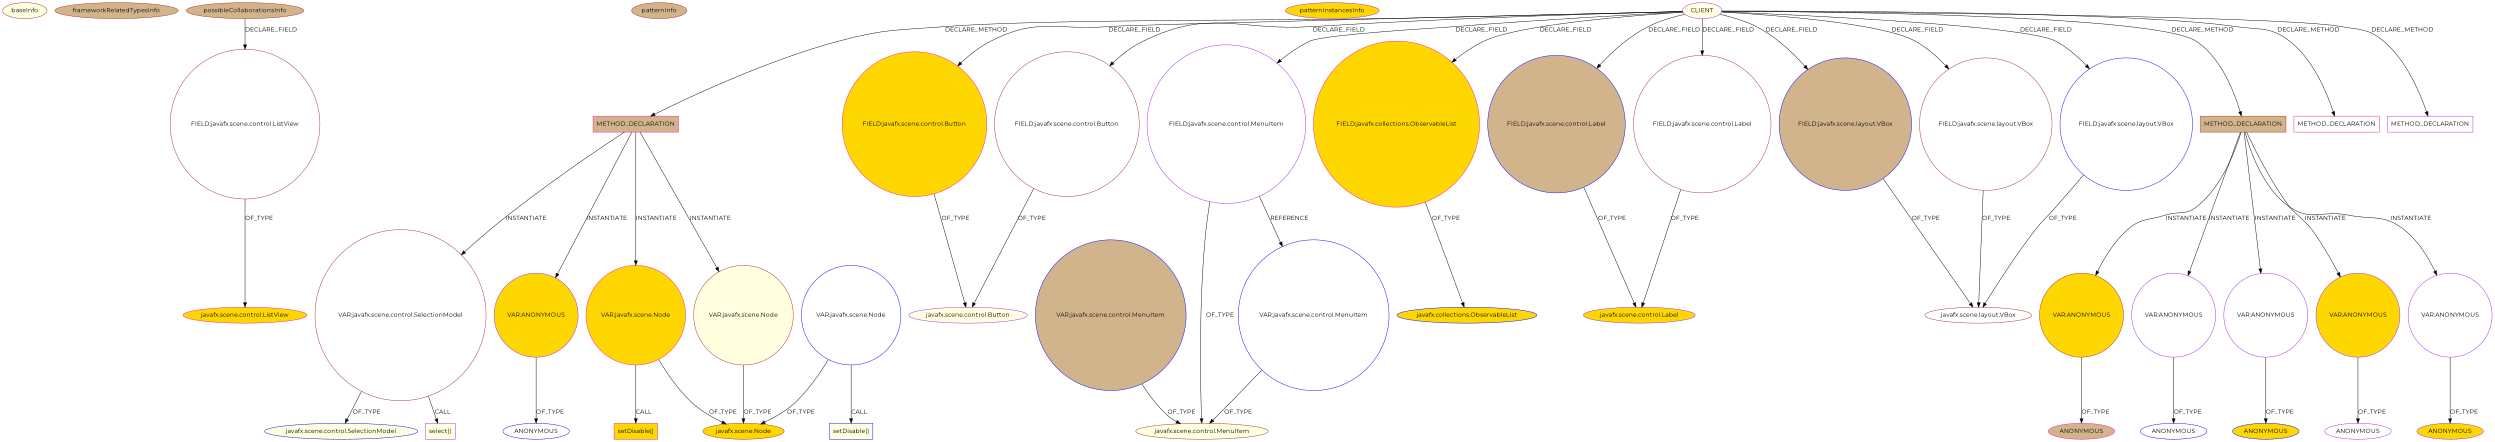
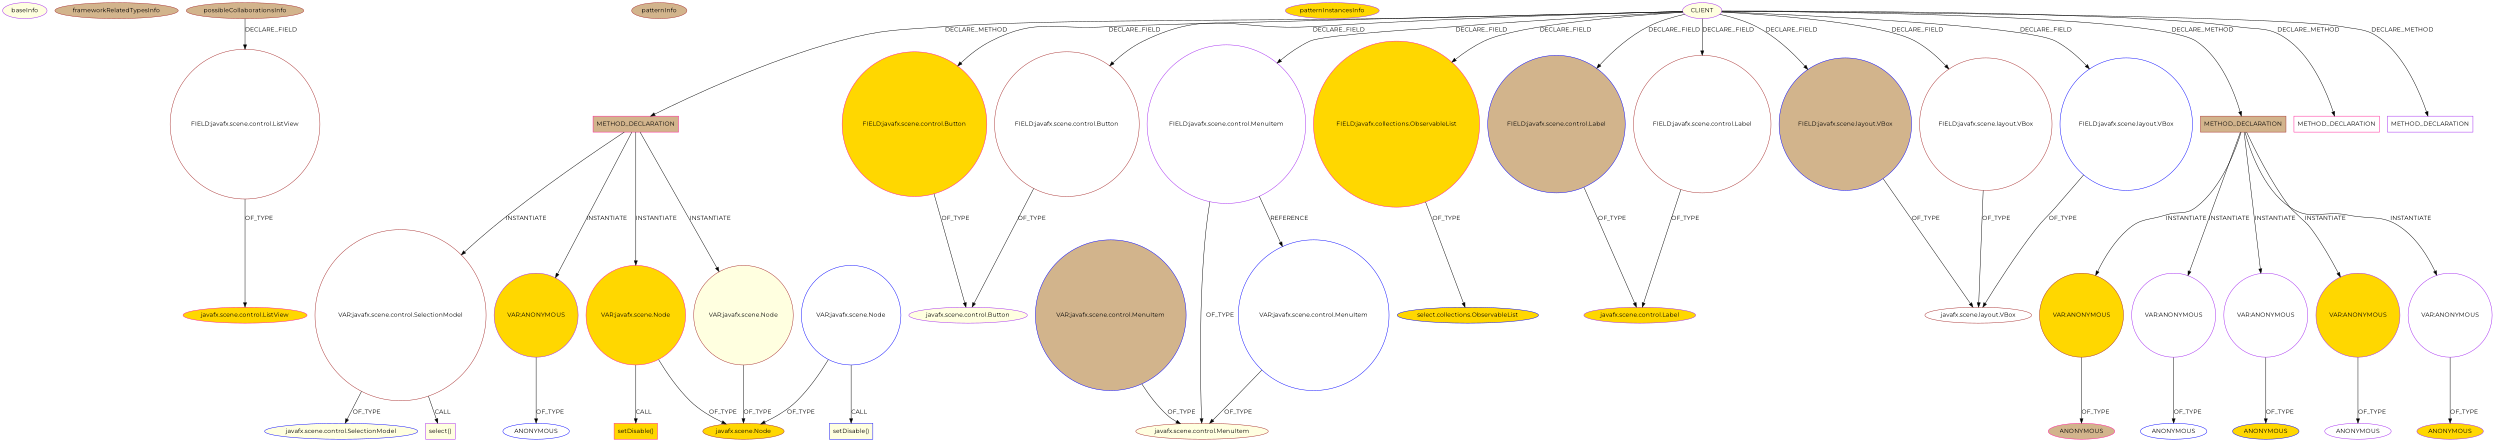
node "baseInfo": color brown -> purple
node "javafx.collections.ObservableList": label "javafx.collections.ObservableList" -> "select.collections.ObservableList"
